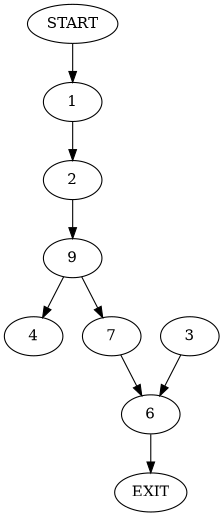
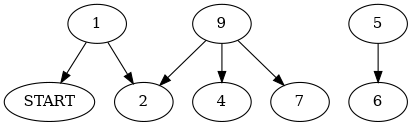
edge "START" -> "1": reversed
edge "2" -> "9": reversed
node "3": label "3" -> "5"
edge "7" -> "6": removed
node "EXIT": removed
